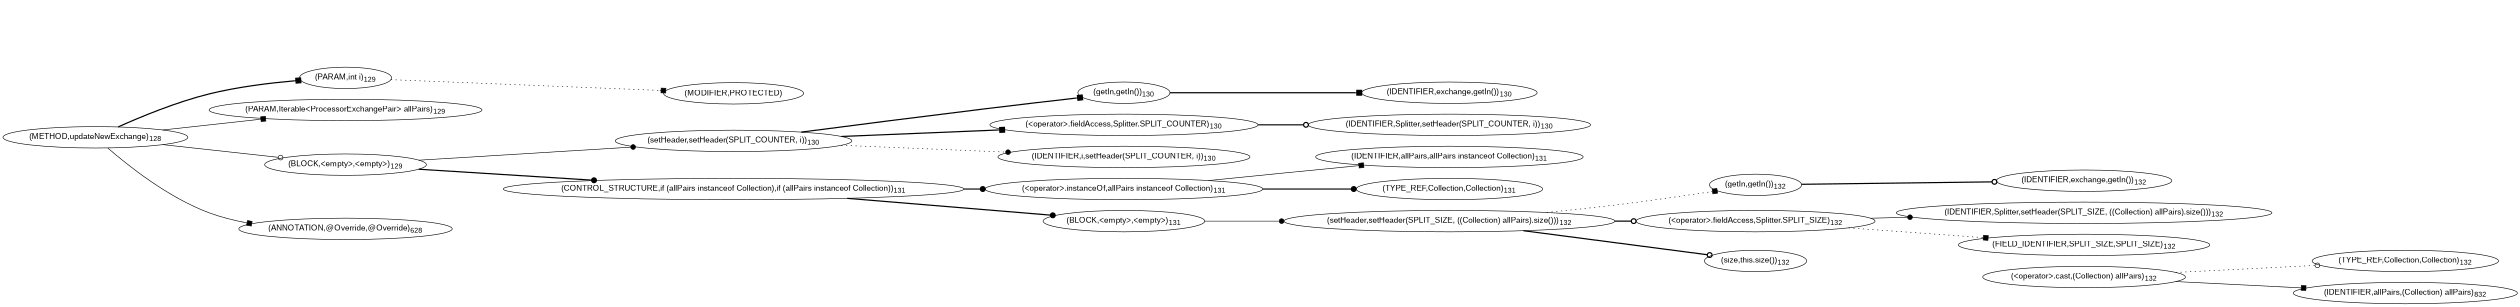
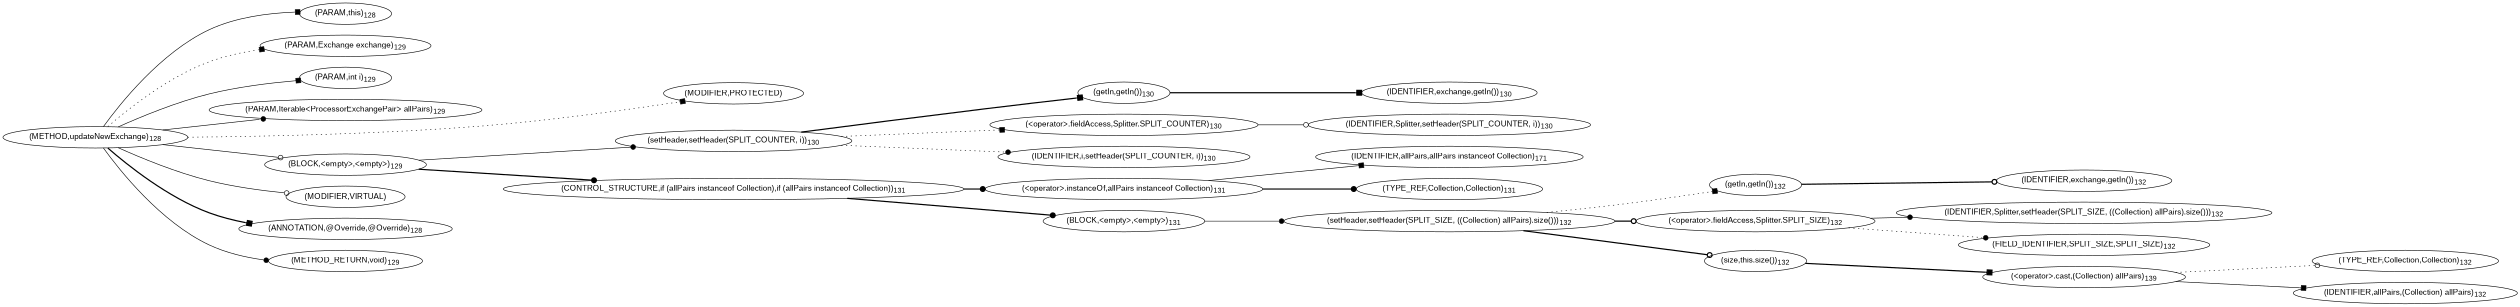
node "(PARAM,this)": added
node "(PARAM,Exchange exchange)": added
edge "(PARAM,int i)" -> "(MODIFIER,PROTECTED)": now "(METHOD,updateNewExchange)" -> "(MODIFIER,PROTECTED)"
edge "(METHOD,updateNewExchange)" -> "(PARAM,int i)": style bold -> solid
edge "(METHOD,updateNewExchange)" -> "(PARAM,Iterable<ProcessorExchangePair> allPairs)": arrowhead box -> dot
edge "(<operator>.fieldAccess,Splitter.SPLIT_COUNTER)" -> "(IDENTIFIER,Splitter,setHeader(SPLIT_COUNTER, i))": style bold -> solid
edge "(setHeader,setHeader(SPLIT_COUNTER, i))" -> "(<operator>.fieldAccess,Splitter.SPLIT_COUNTER)": style bold -> dotted
node "(IDENTIFIER,allPairs,allPairs instanceof Collection)": text "131" -> "171"
edge "(METHOD,updateNewExchange)" -> "(ANNOTATION,@Override,@Override)": style solid -> bold
node "(MODIFIER,VIRTUAL)": added
node "(ANNOTATION,@Override,@Override)": text "628" -> "128"
edge "(<operator>.fieldAccess,Splitter.SPLIT_SIZE)" -> "(FIELD_IDENTIFIER,SPLIT_SIZE,SPLIT_SIZE)": arrowhead box -> dot
node "(METHOD_RETURN,void)": added
edge "(size,this.size())" -> "(<operator>.cast,(Collection) allPairs)": added
node "(<operator>.cast,(Collection) allPairs)": text "132" -> "139"
node "(IDENTIFIER,allPairs,(Collection) allPairs)": text "832" -> "132"
